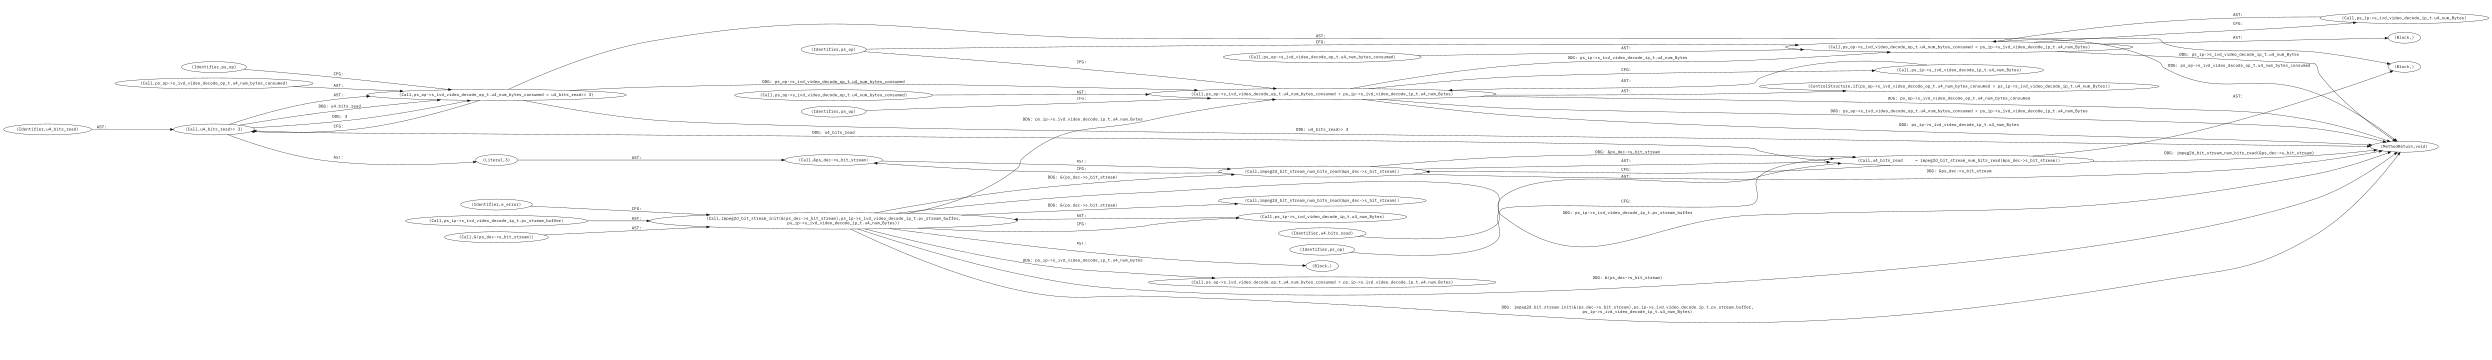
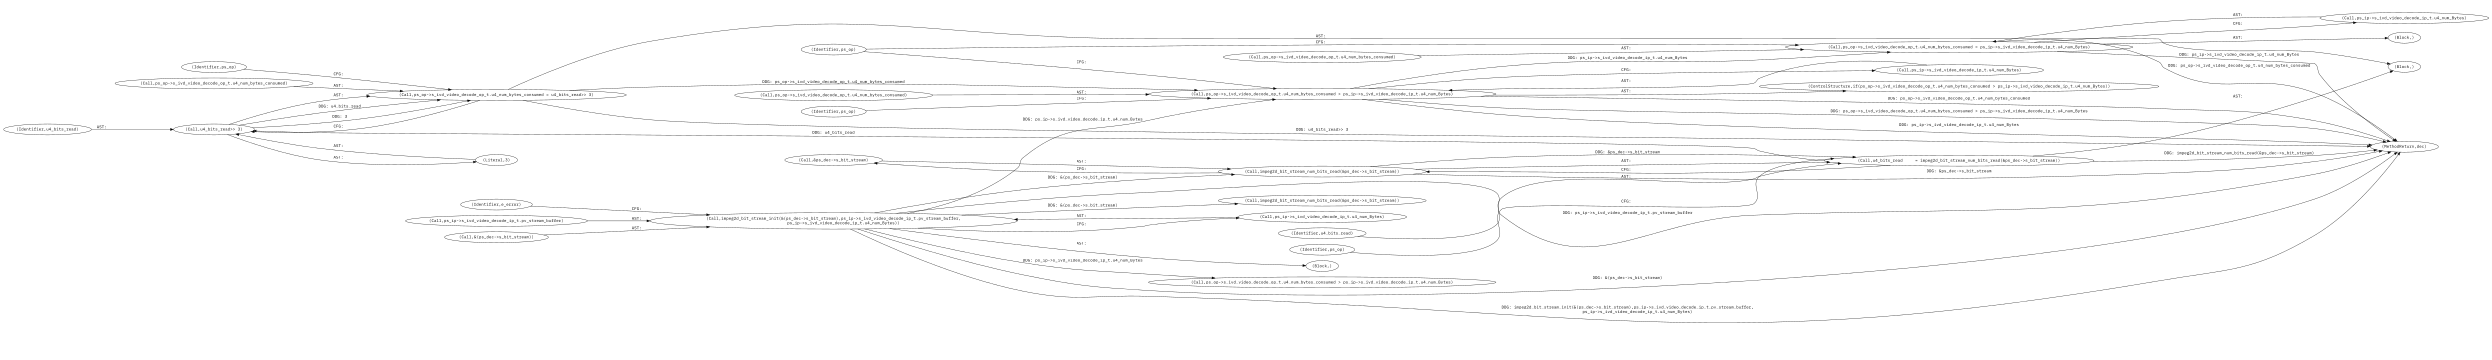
node "(MethodReturn,void)": label "(MethodReturn,void)" -> "(MethodReturn,dec)"
edge "(Literal,3)" -> "(Call,&ps_dec->s_bit_stream)": now "(Literal,3)" -> "(Call,u4_bits_read>> 3)"
